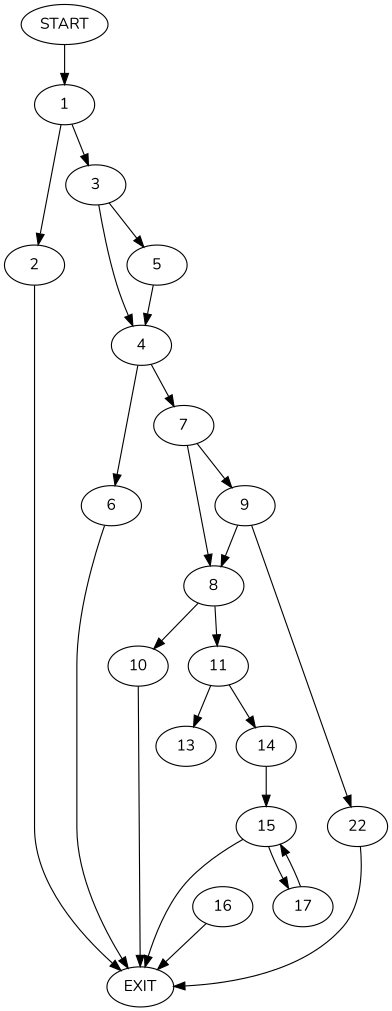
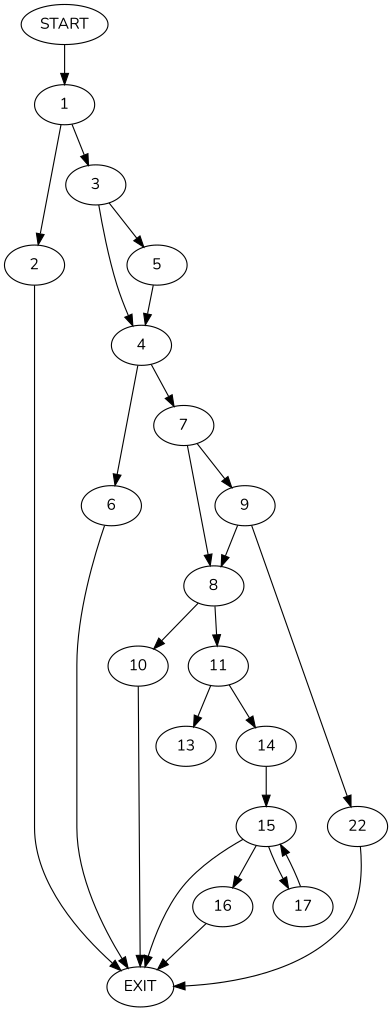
edge "15" -> "16": added
